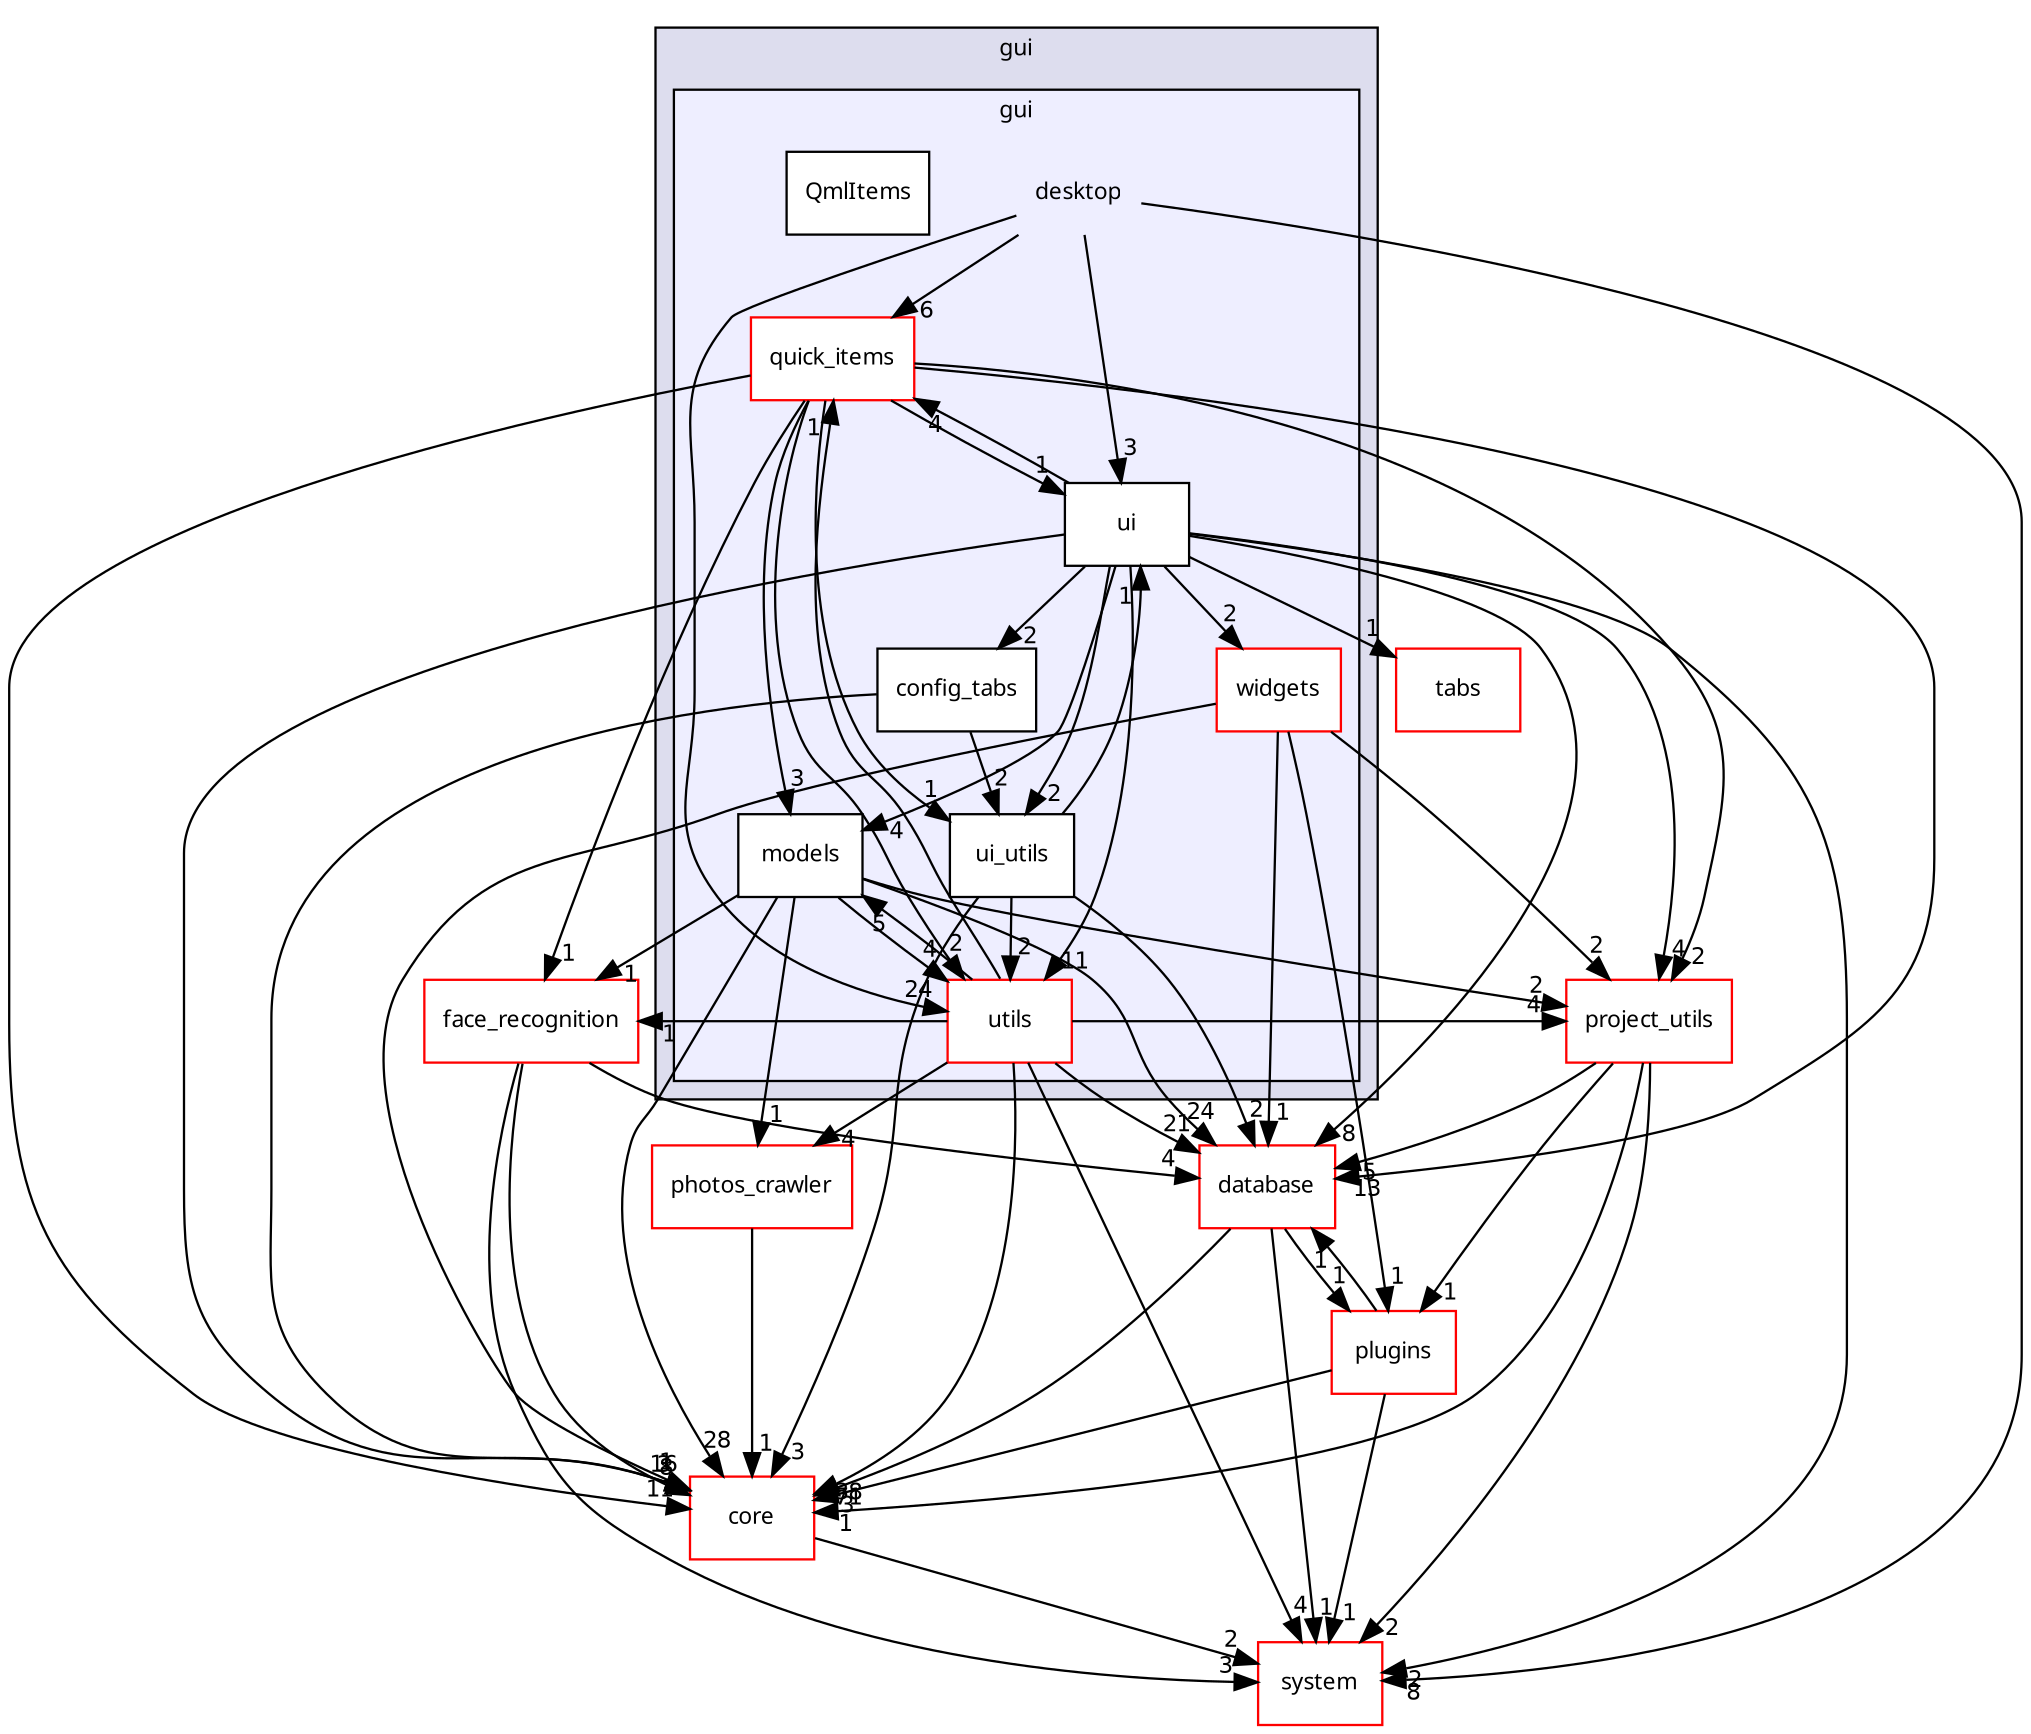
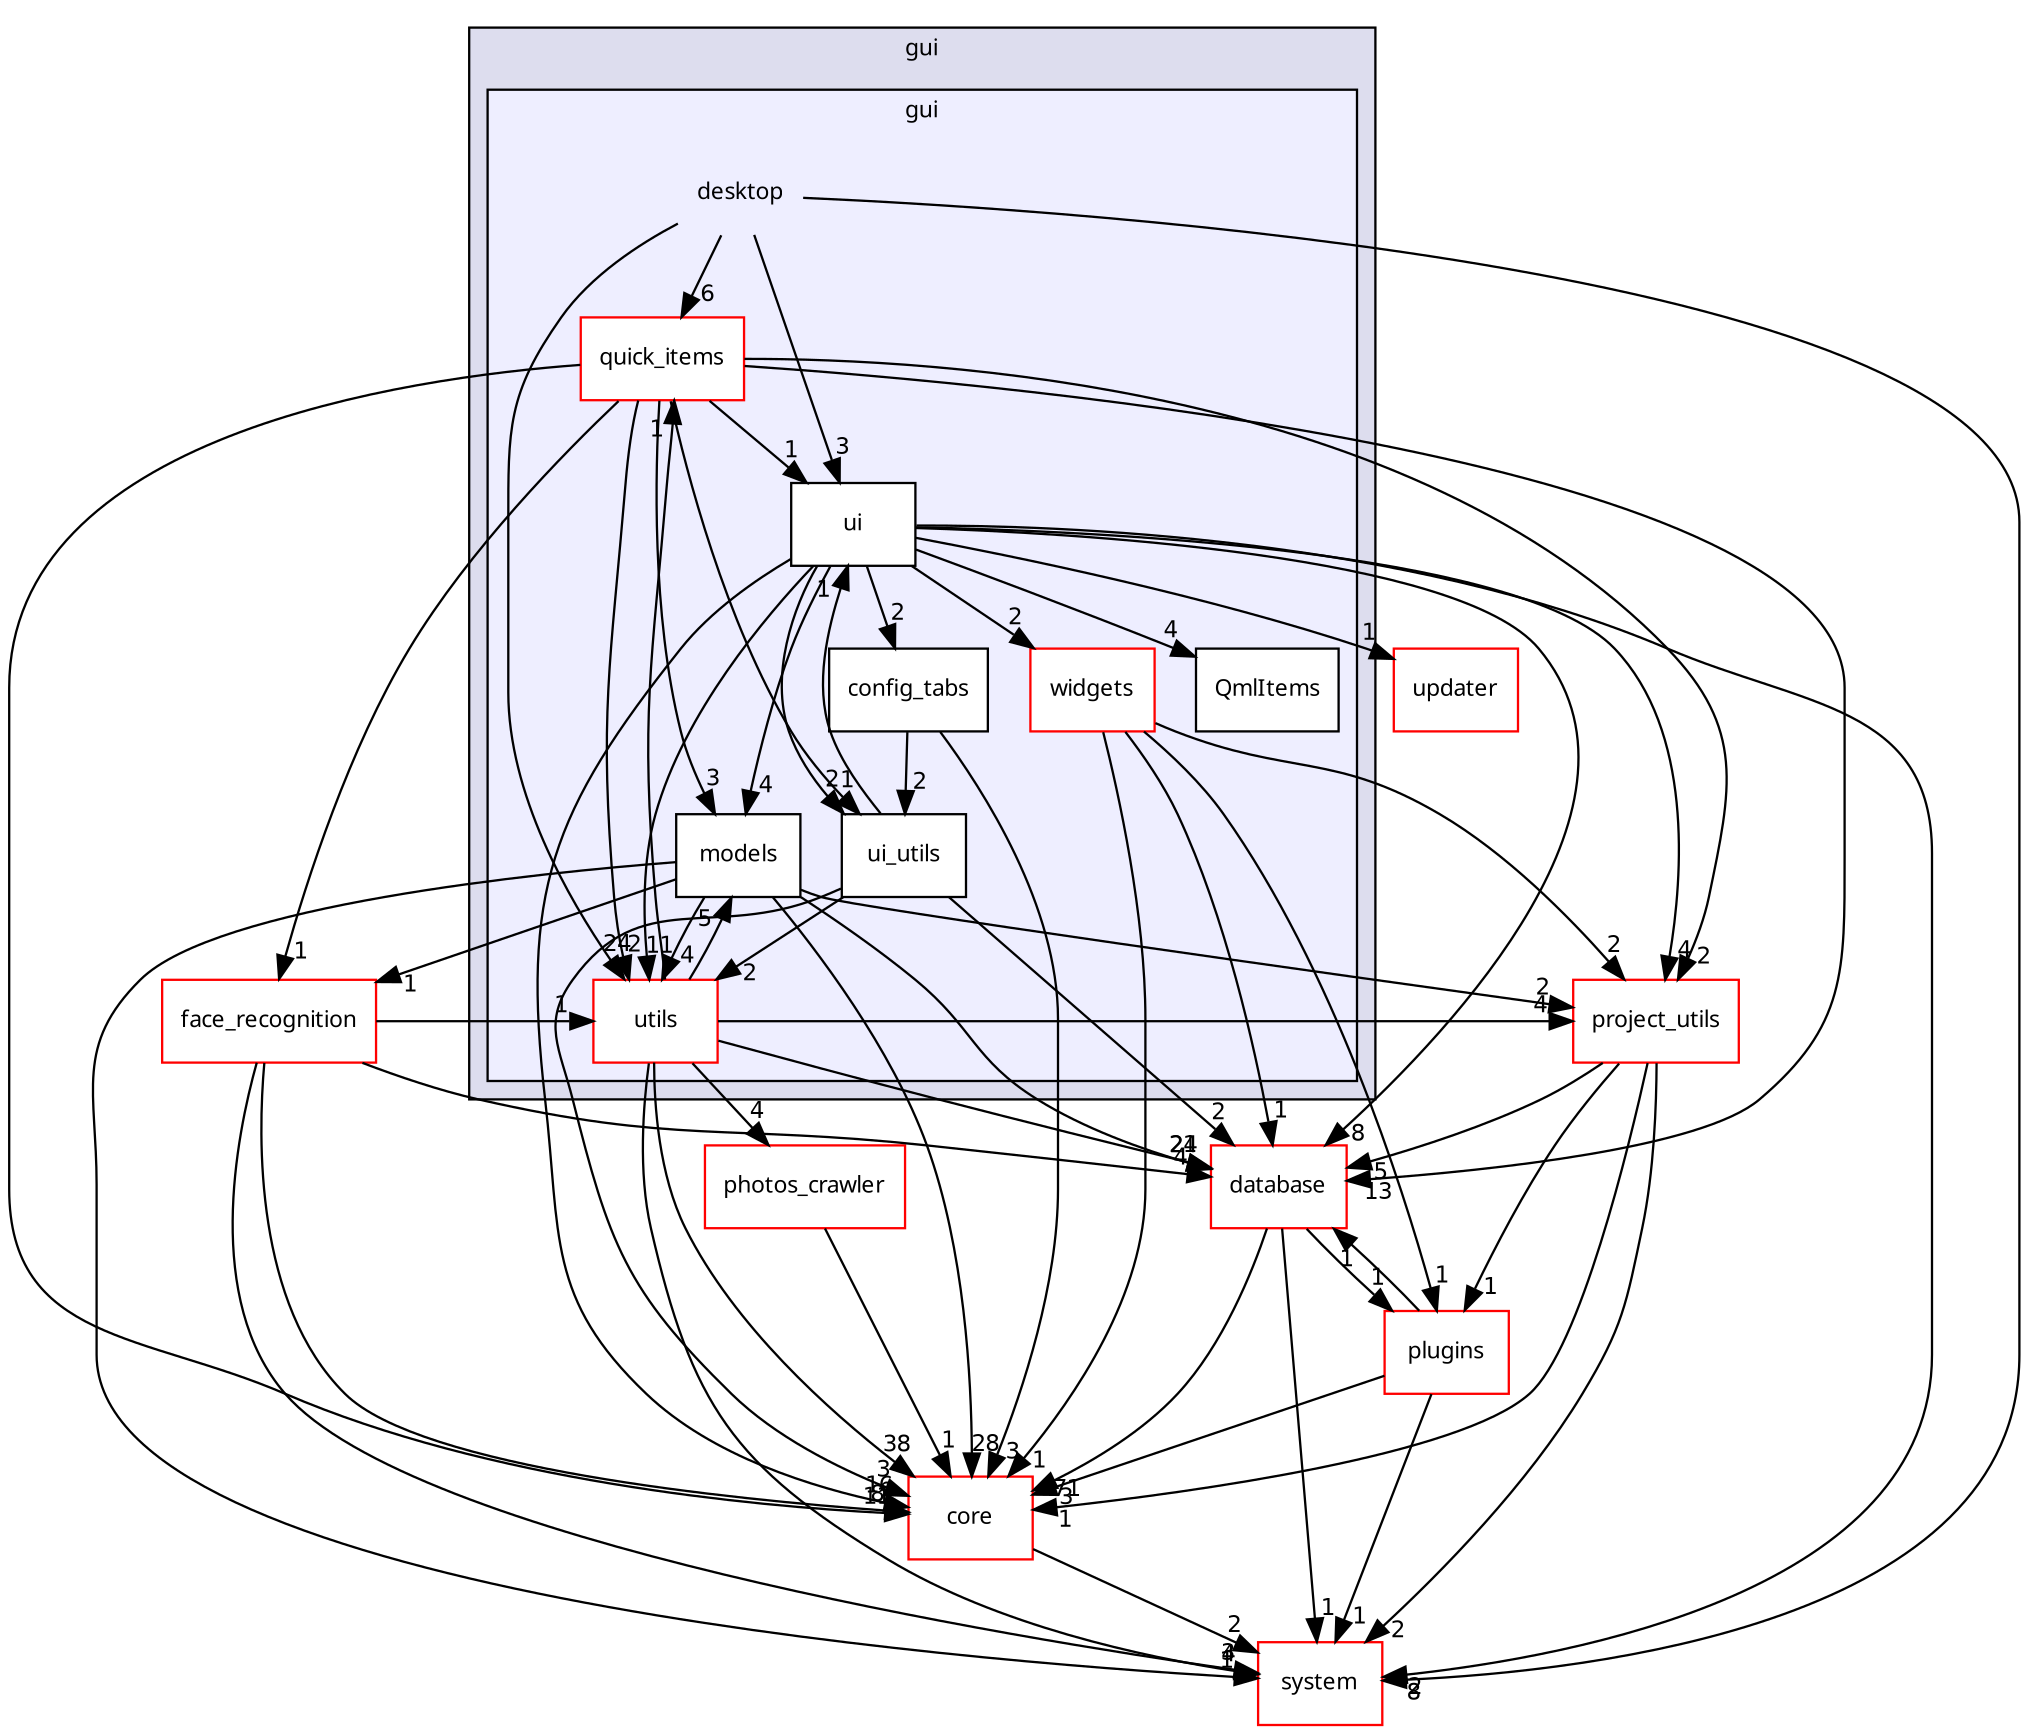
edge "ui" -> "quick_items": now "ui" -> "QmlItems"
node "tabs": label "tabs" -> "updater"
edge "models" -> "photos_crawler": now "models" -> "system"
edge "utils" -> "face_recognition": reversed
